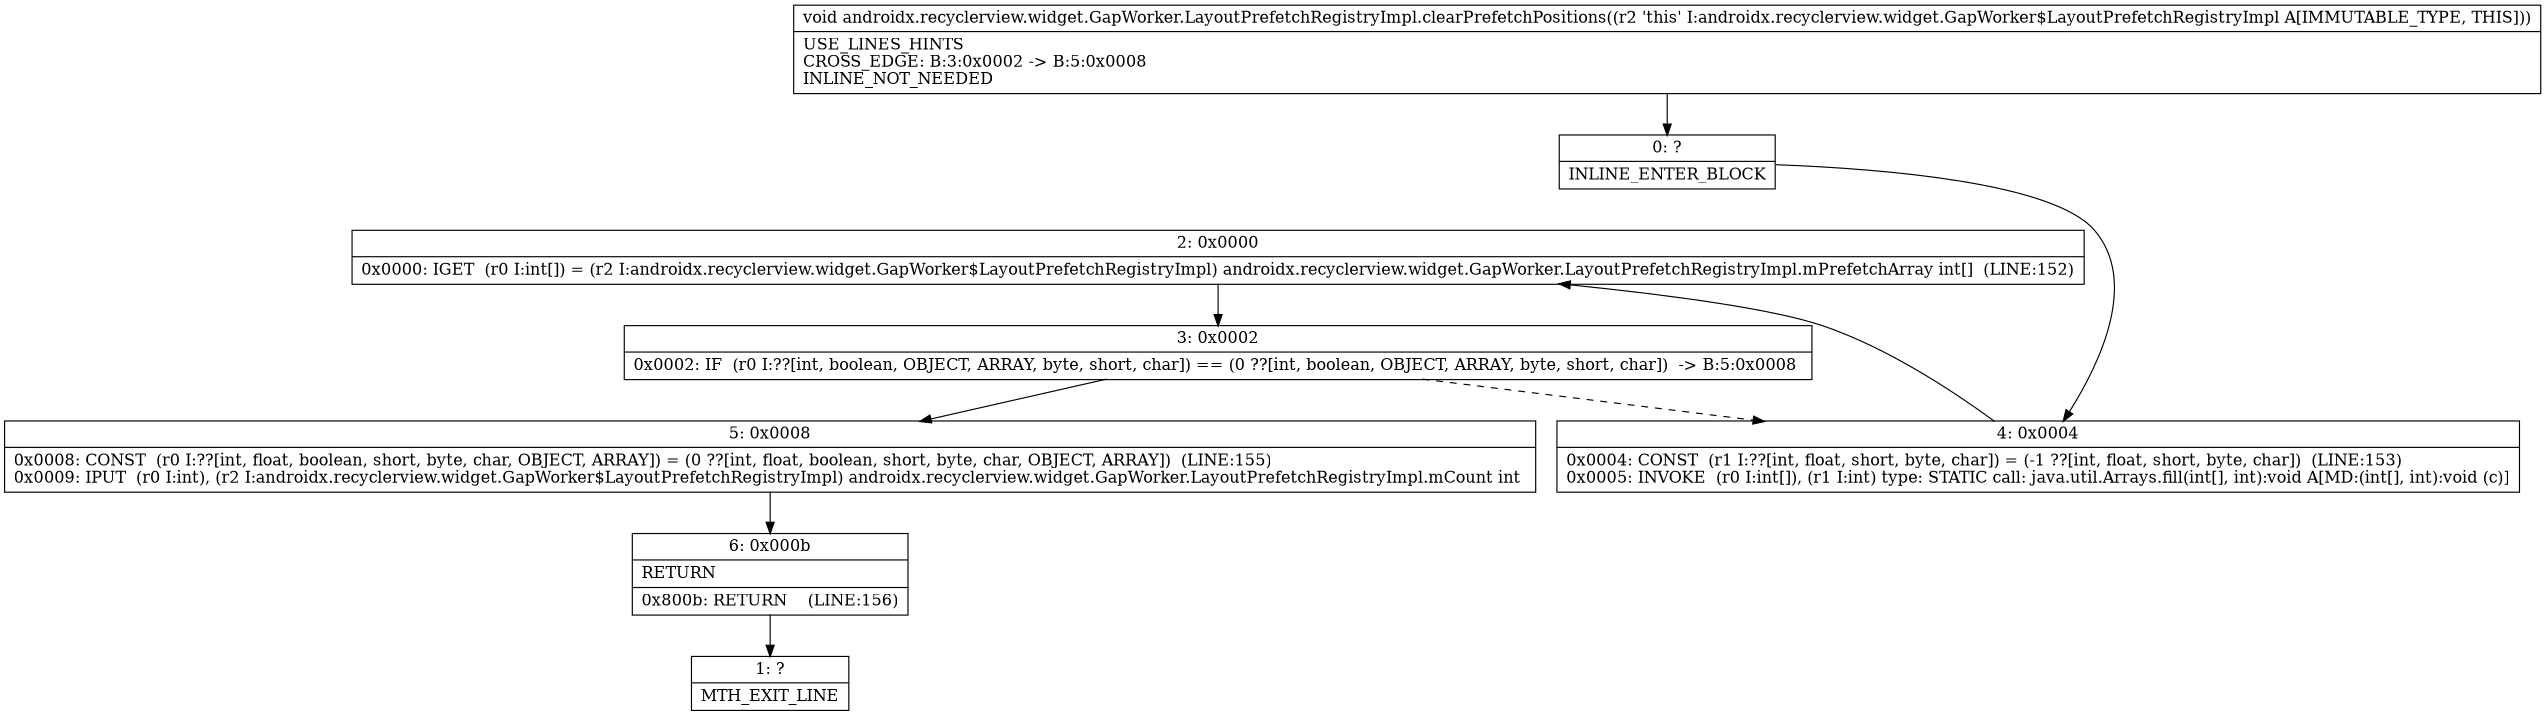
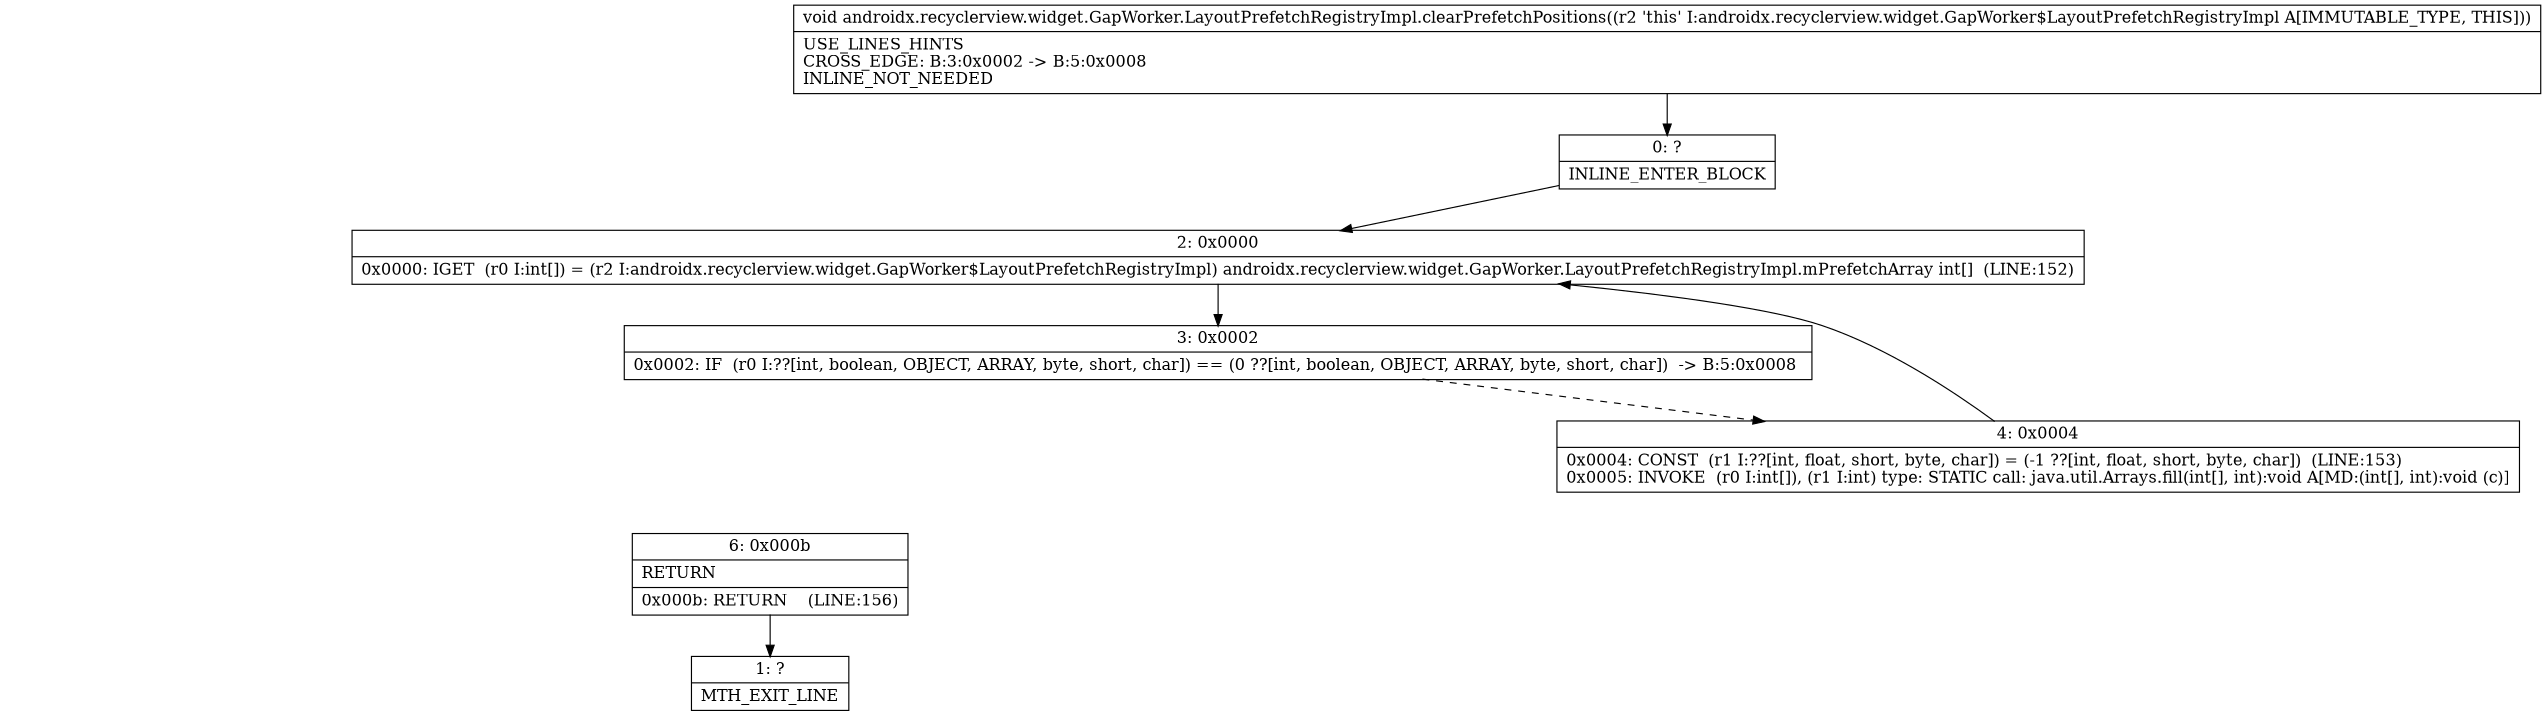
edge "0: ?" -> "4: 0x0004": now "0: ?" -> "2: 0x0000"
node "5: 0x0008": removed
node "6: 0x000b": text "0x800b: RETURN    (LINE:156)" -> "0x000b: RETURN    (LINE:156)"
